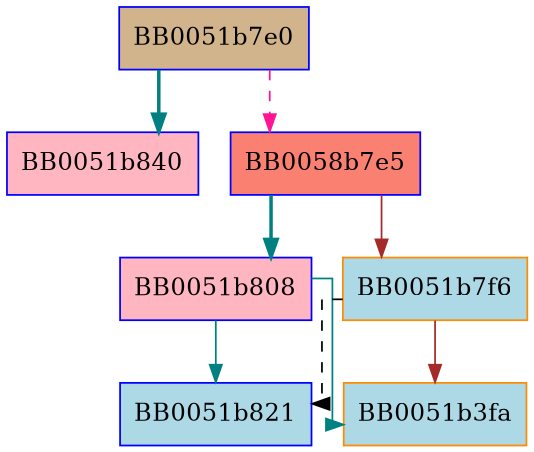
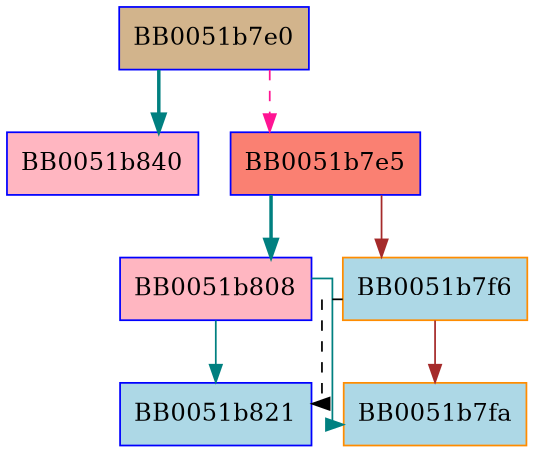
node "BB0058b7e5": label "BB0058b7e5" -> "BB0051b7e5"
node "BB0051b3fa": label "BB0051b3fa" -> "BB0051b7fa"
